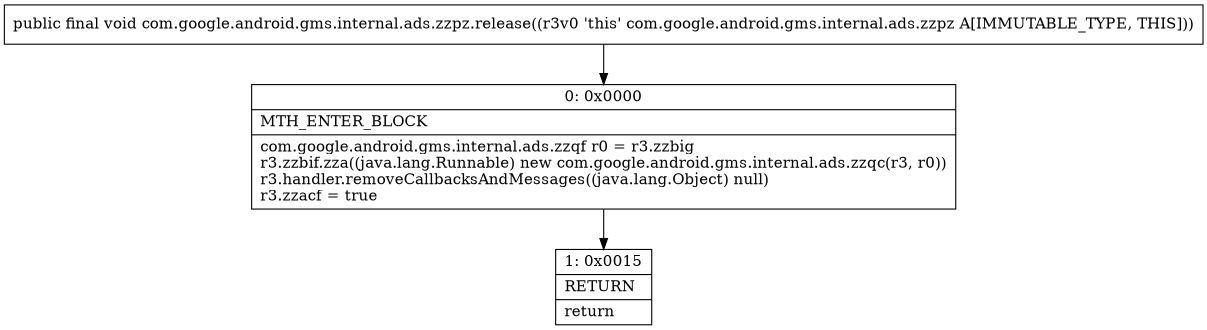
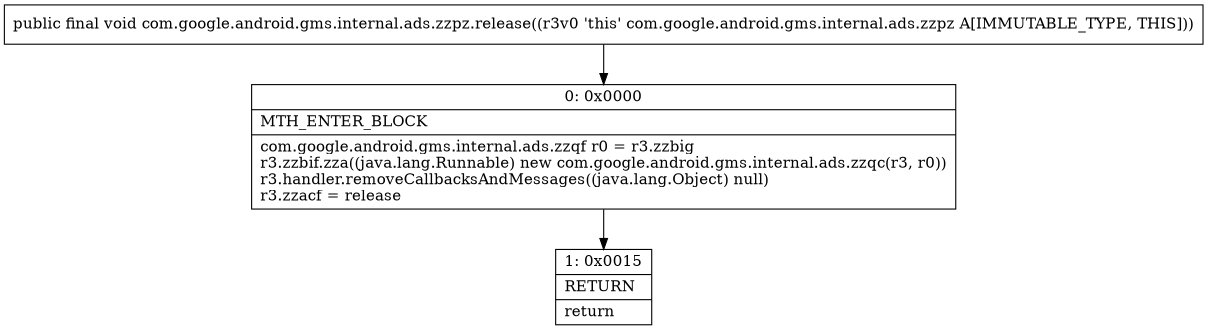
node "0: 0x0000": text "r3.zzacf = true" -> "r3.zzacf = release"
